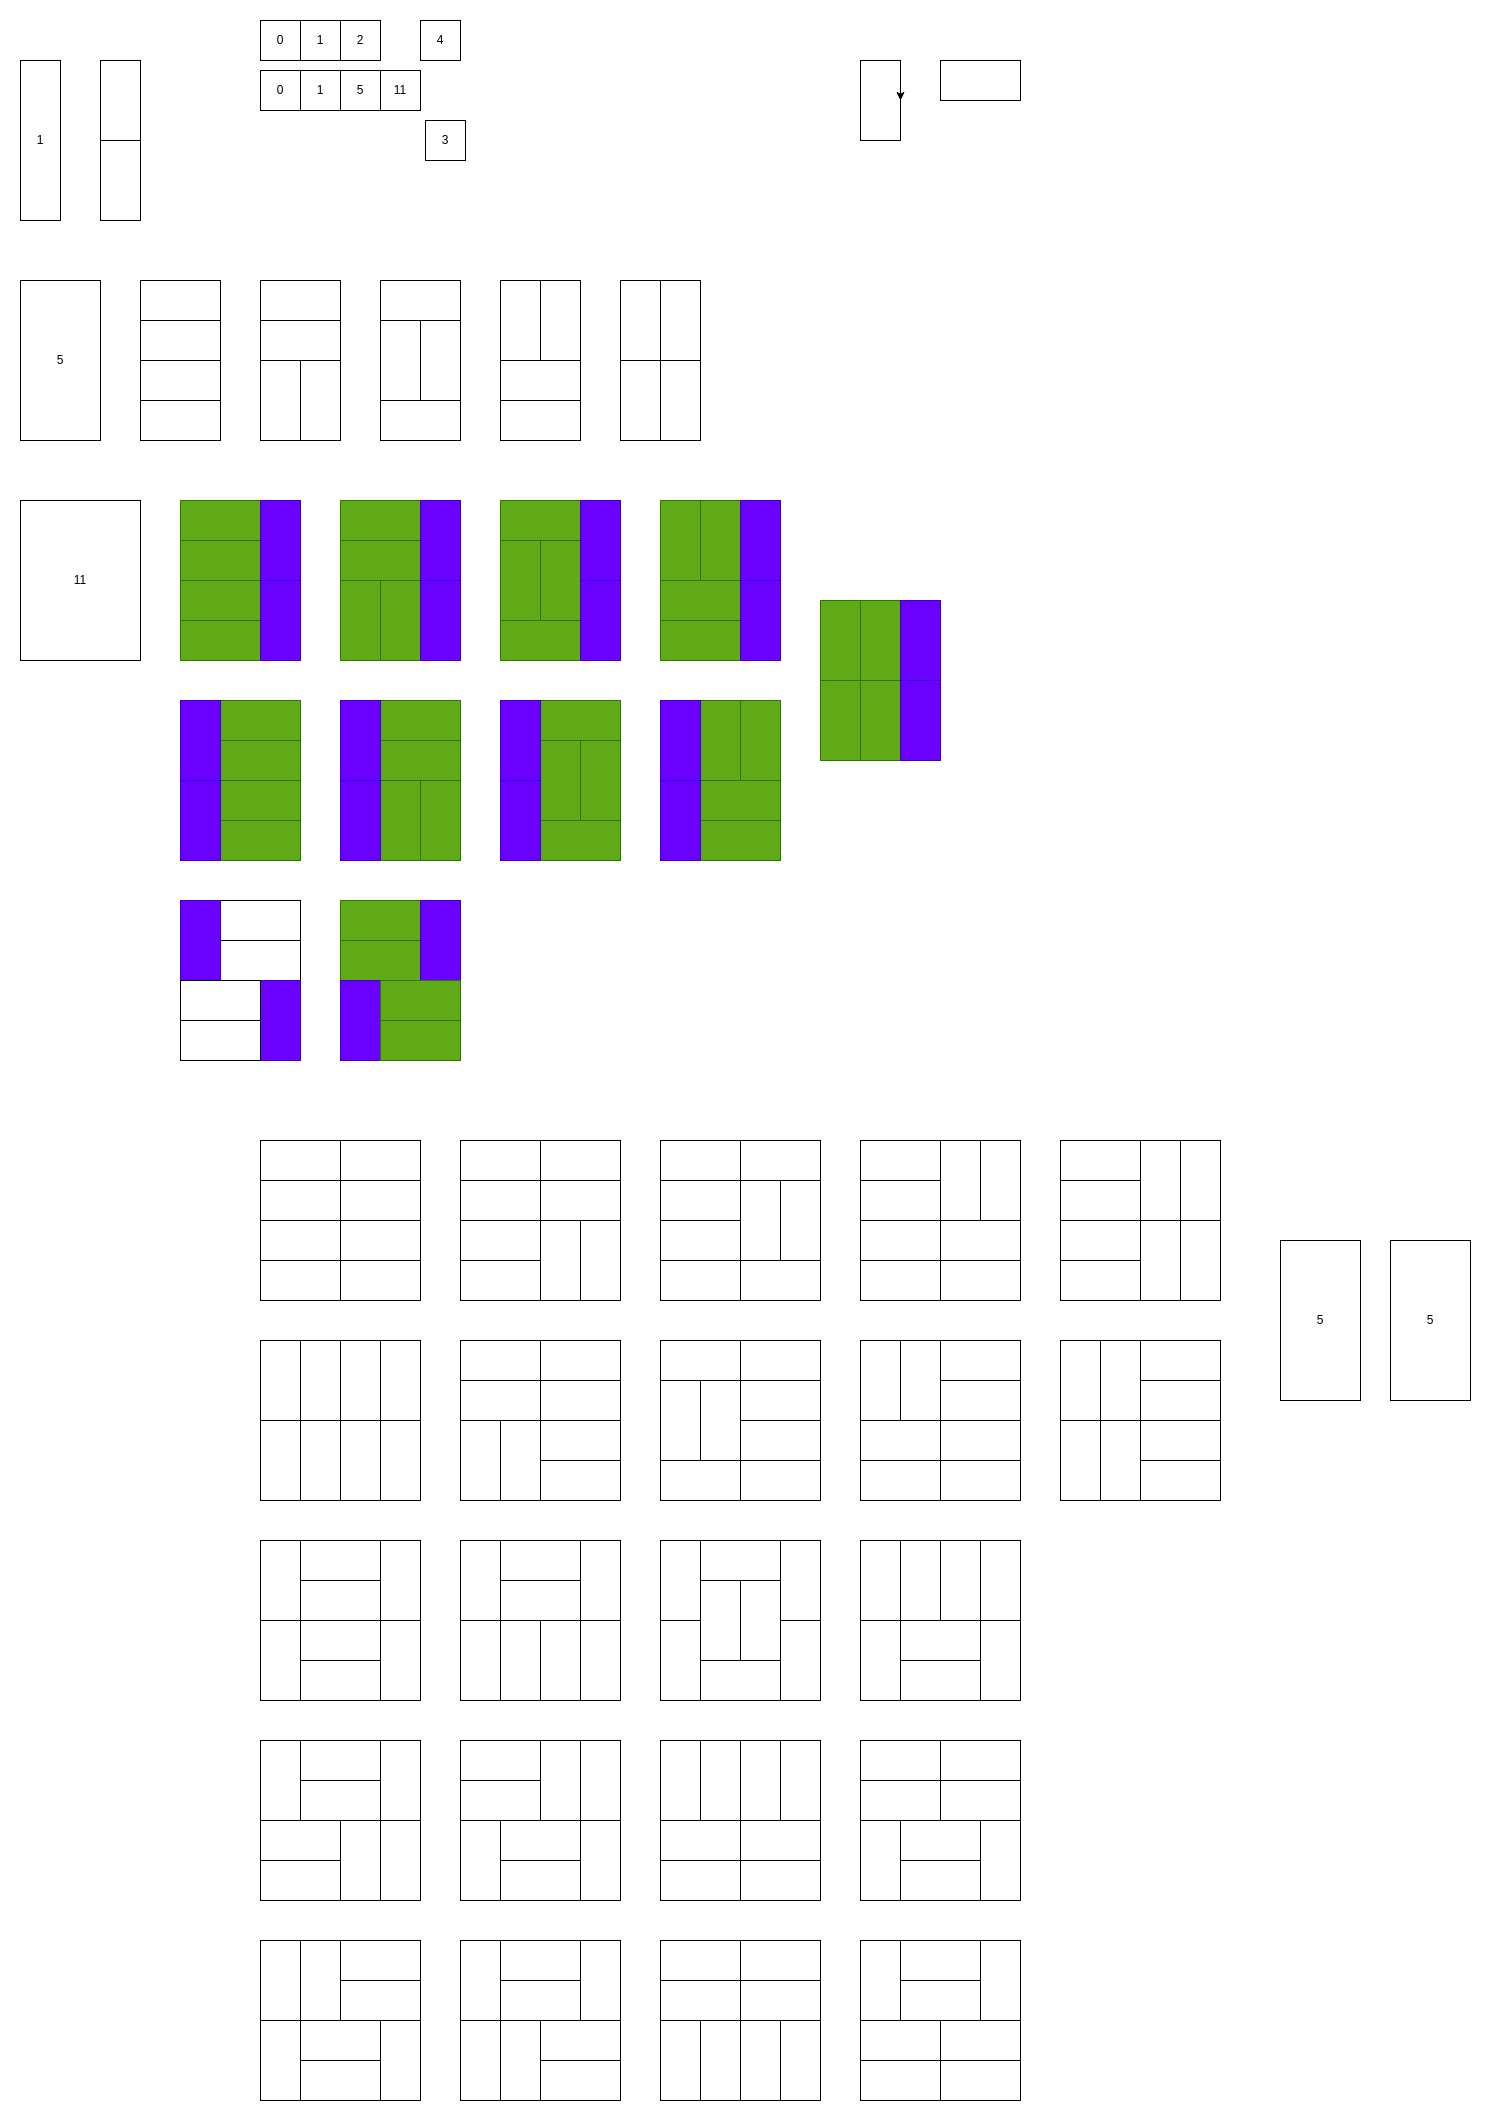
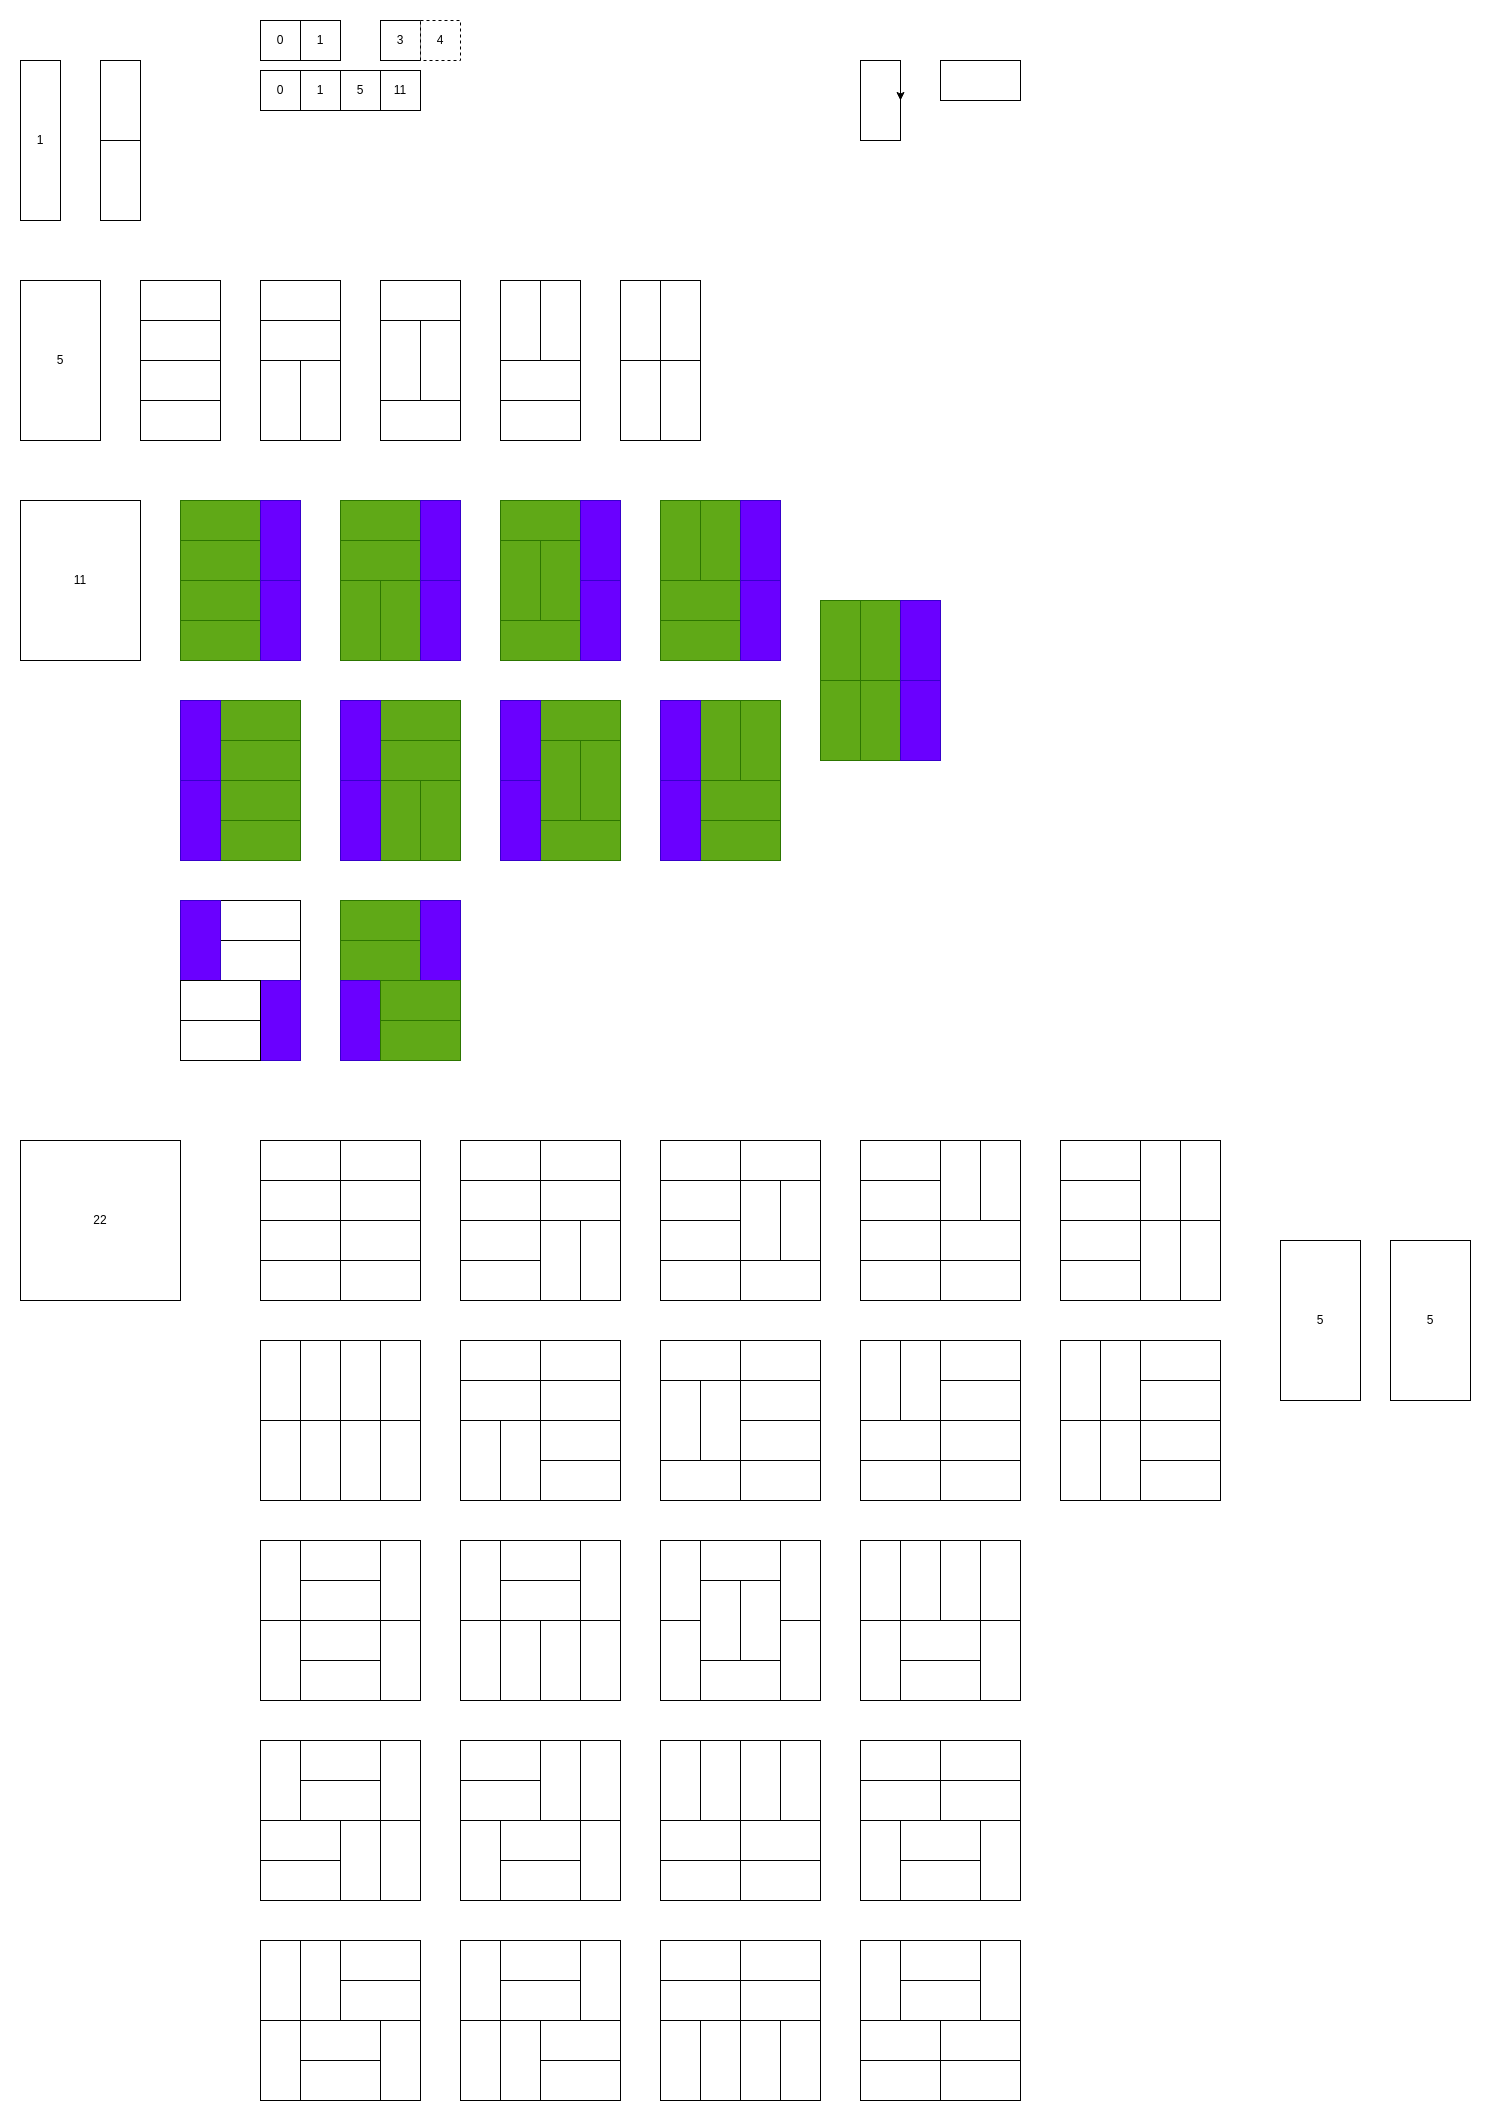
node "2": removed
node "4": style solid -> dashed
node "3": moved (446, 141) -> (401, 41)
node "22": added
